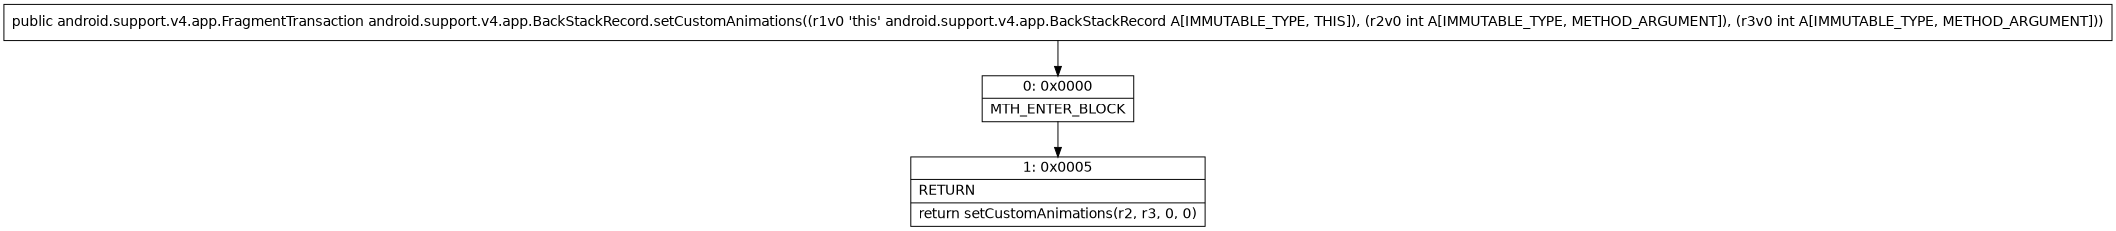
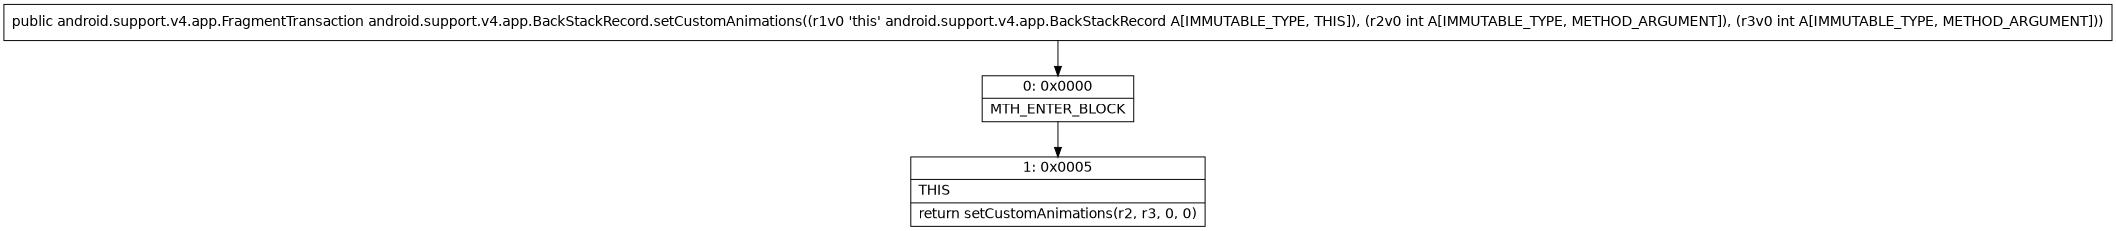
node "1: 0x0005": text "RETURN" -> "THIS"
